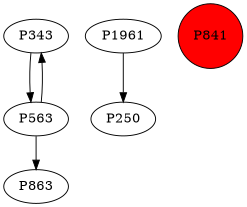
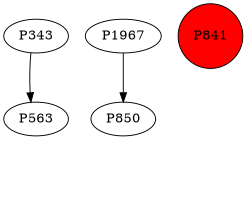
node "P1961": label "P1961" -> "P1967"
edge "P563" -> "P343": removed
node "P250": label "P250" -> "P850"
node "P863": removed
